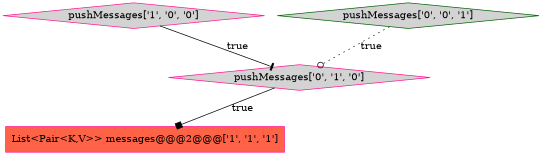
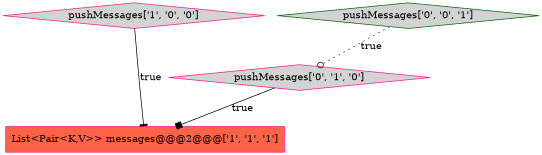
edge "pushMessages['1', '0', '0']" -> "pushMessages['0', '1', '0']": now "pushMessages['1', '0', '0']" -> "List<Pair<K,V>> messages@@@2@@@['1', '1', '1']"
